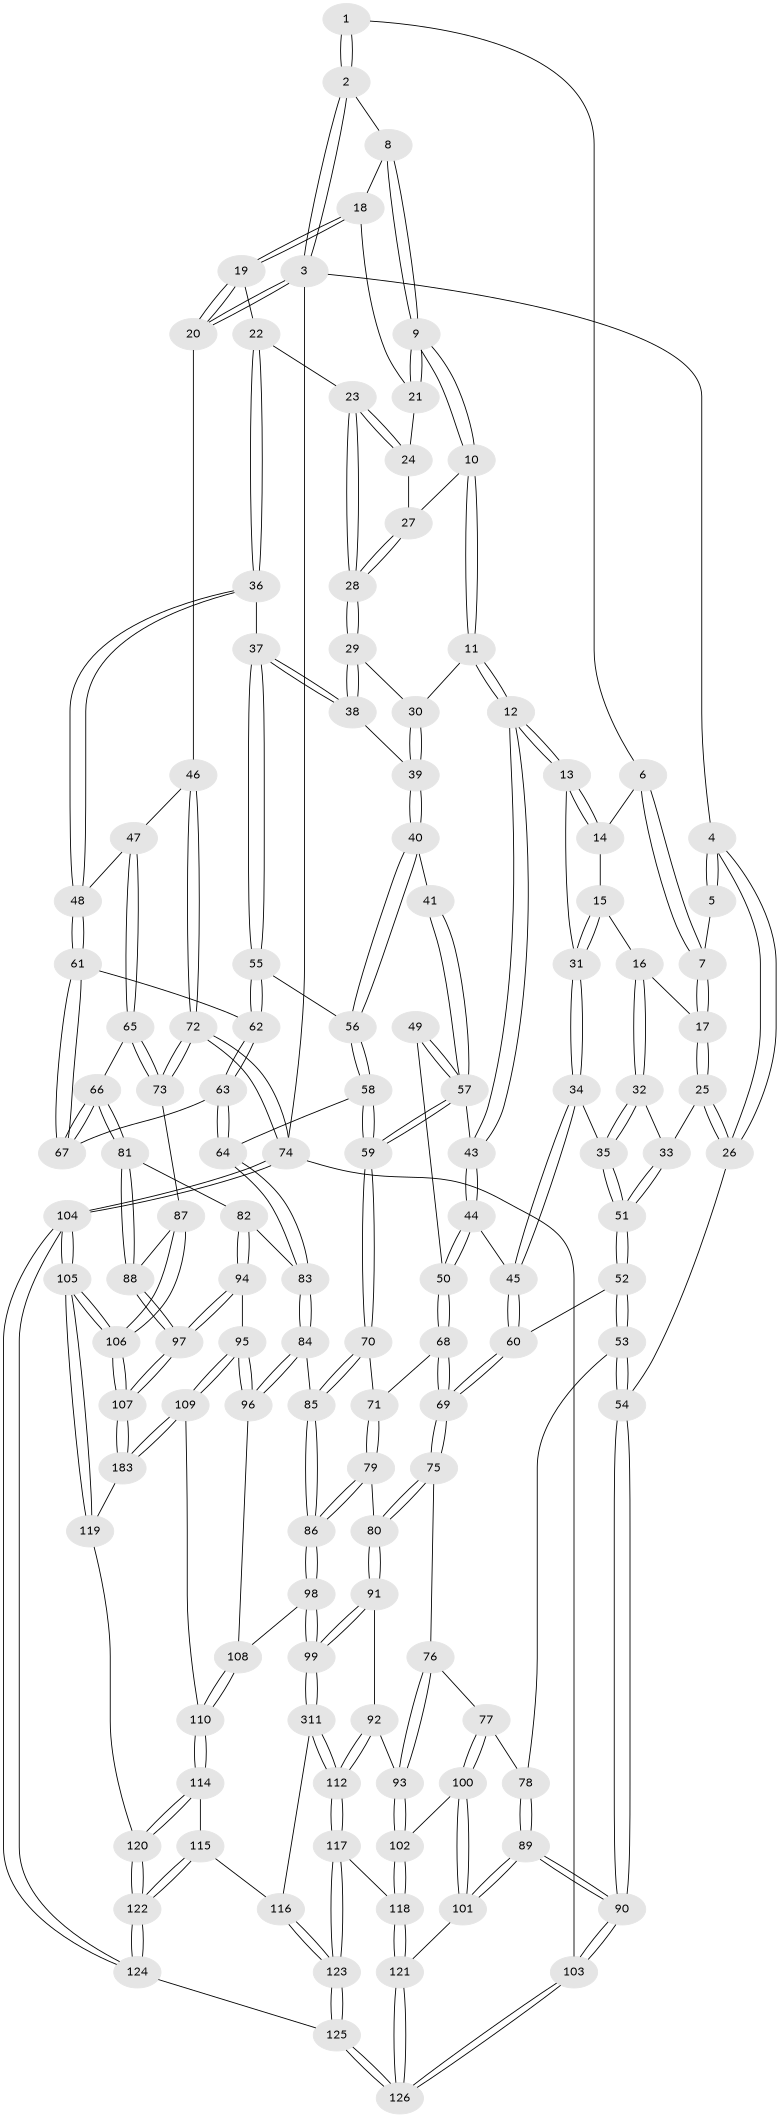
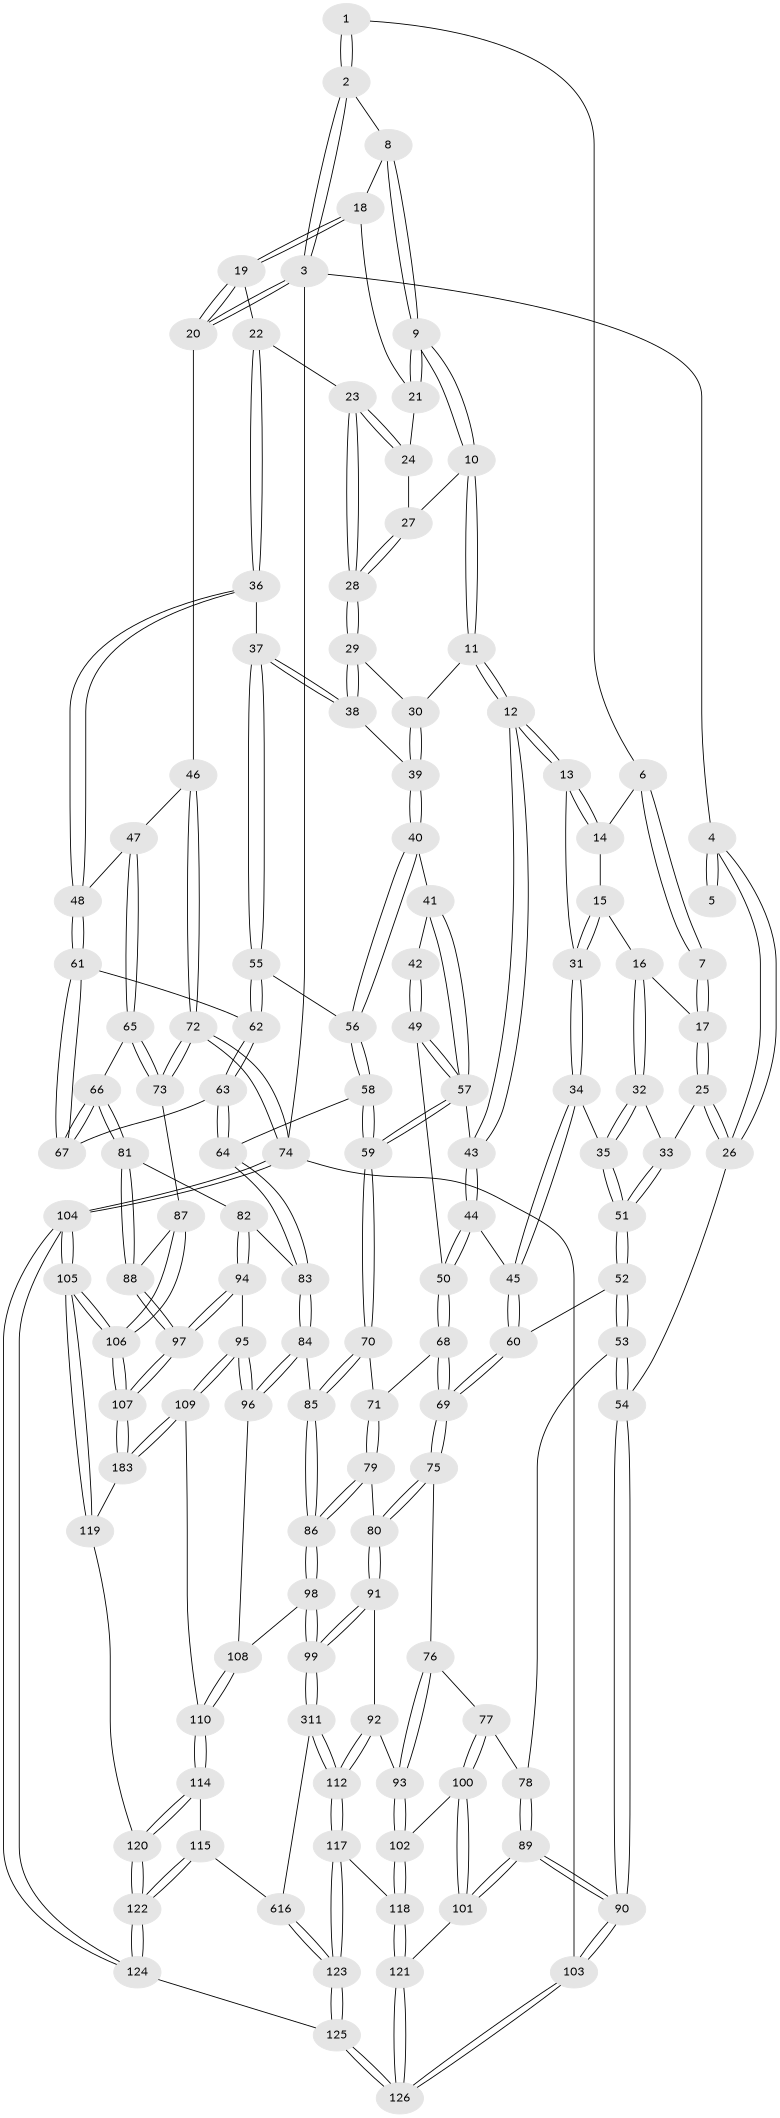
edge "5" -- "7": removed
node "42": added
node "116": label "116" -> "616"
